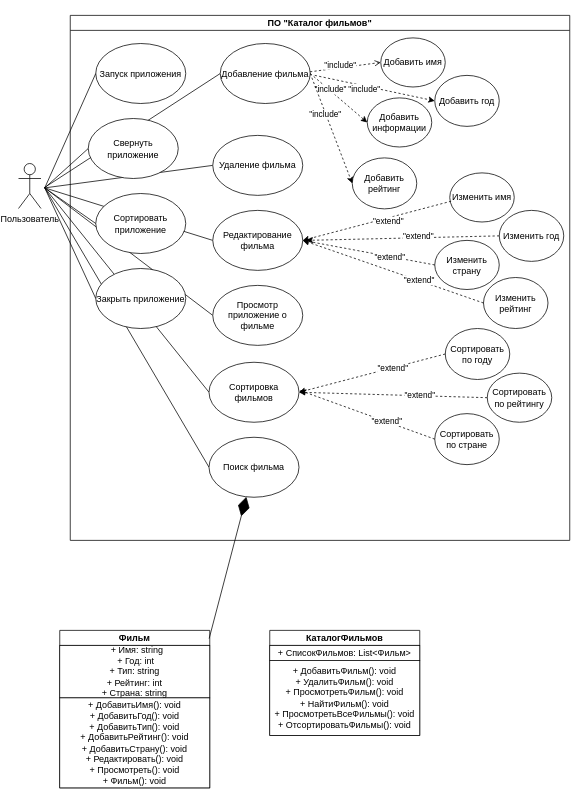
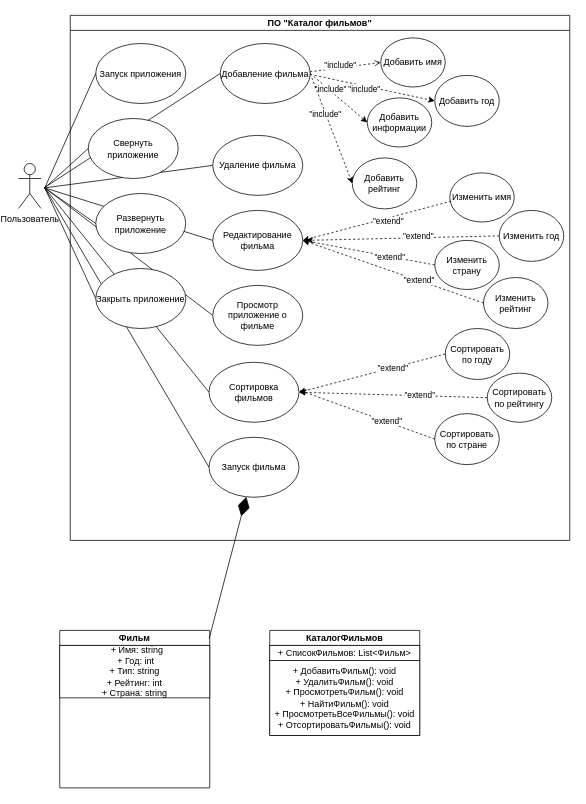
node "Сортировать приложение": label "Сортировать приложение" -> "Развернуть приложение"
node "Поиск фильма": label "Поиск фильма" -> "Запуск фильма"
node "+ ДобавитьИмя(): void + ДобавитьГод(): void + ДобавитьТип(): void + ДобавитьРейтинг(): void + ДобавитьСтрану(): void + Редактировать(): void + Просмотреть(): void + Фильм(): void": removed
